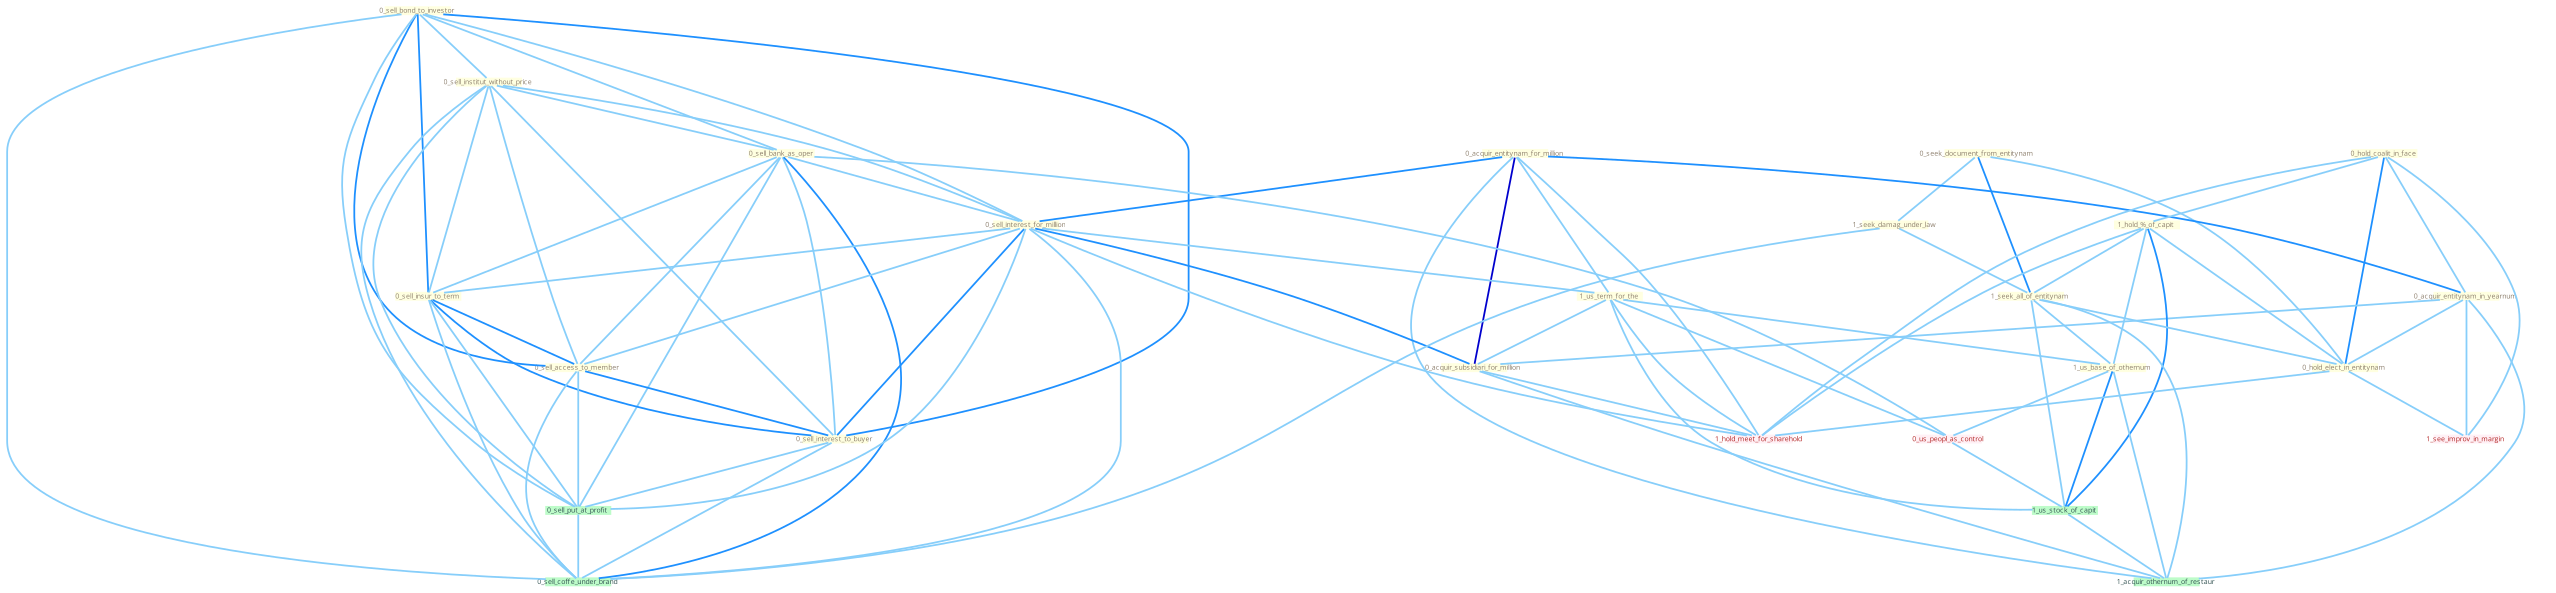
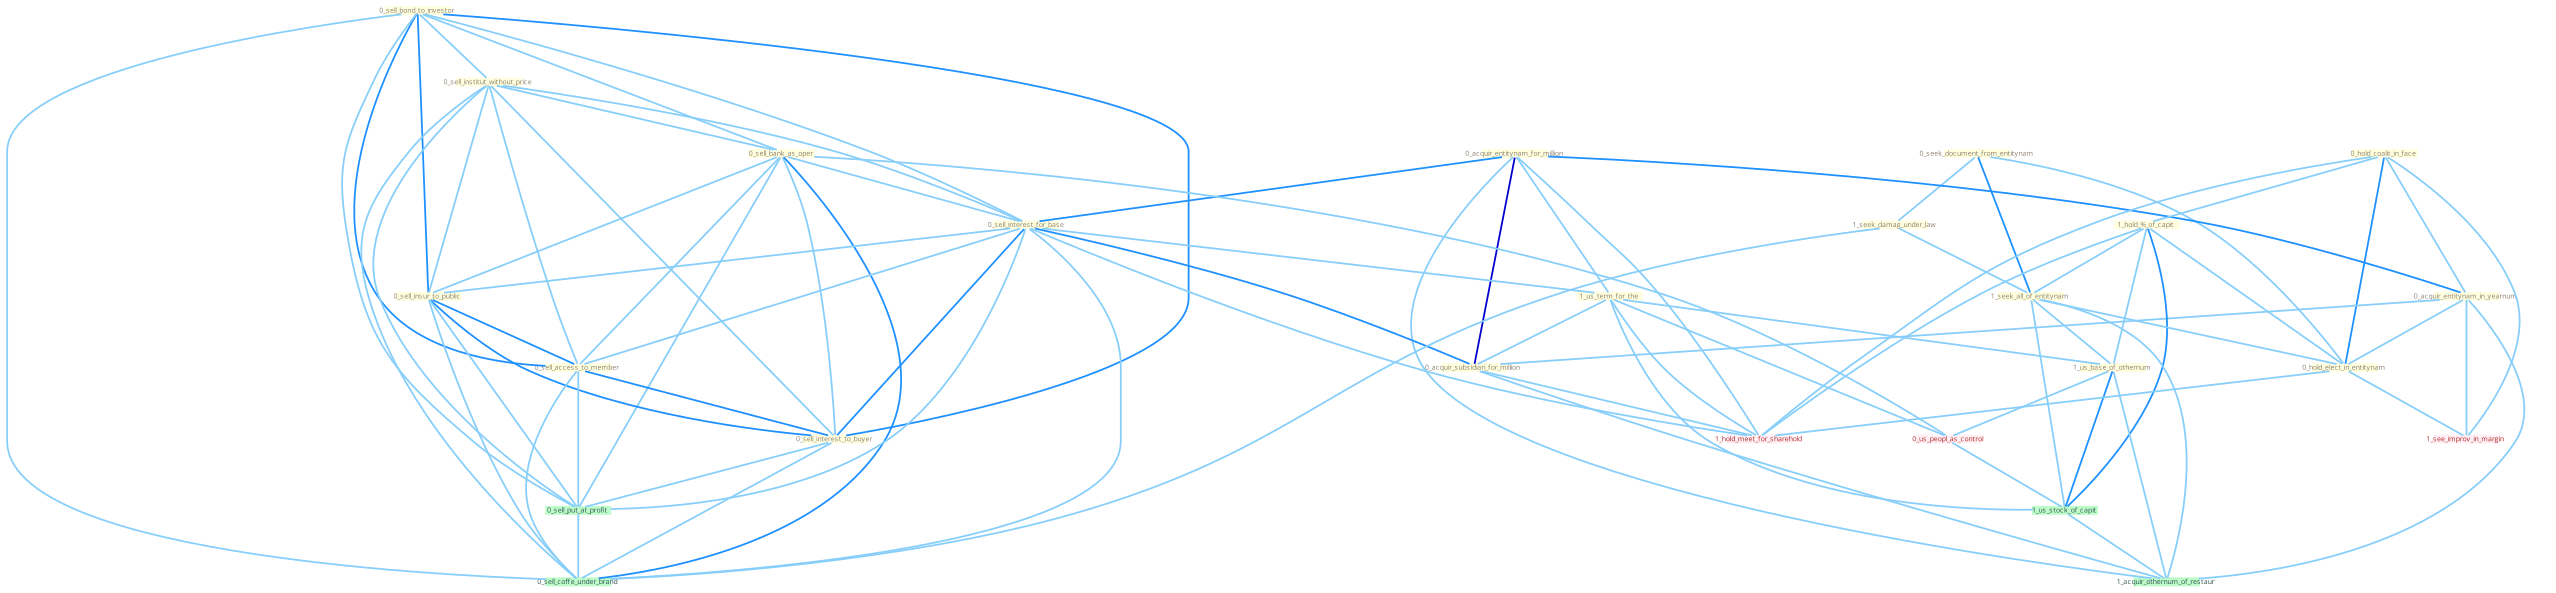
node "0_sell_interest_for_million": label "0_sell_interest_for_million" -> "0_sell_interest_for_base"
node "0_sell_insur_to_term": label "0_sell_insur_to_term" -> "0_sell_insur_to_public"
